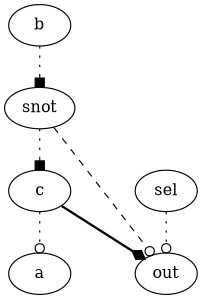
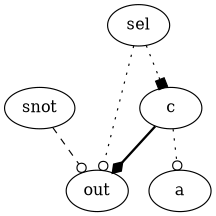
node "b": removed
edge "snot" -> "c": now "sel" -> "c"
